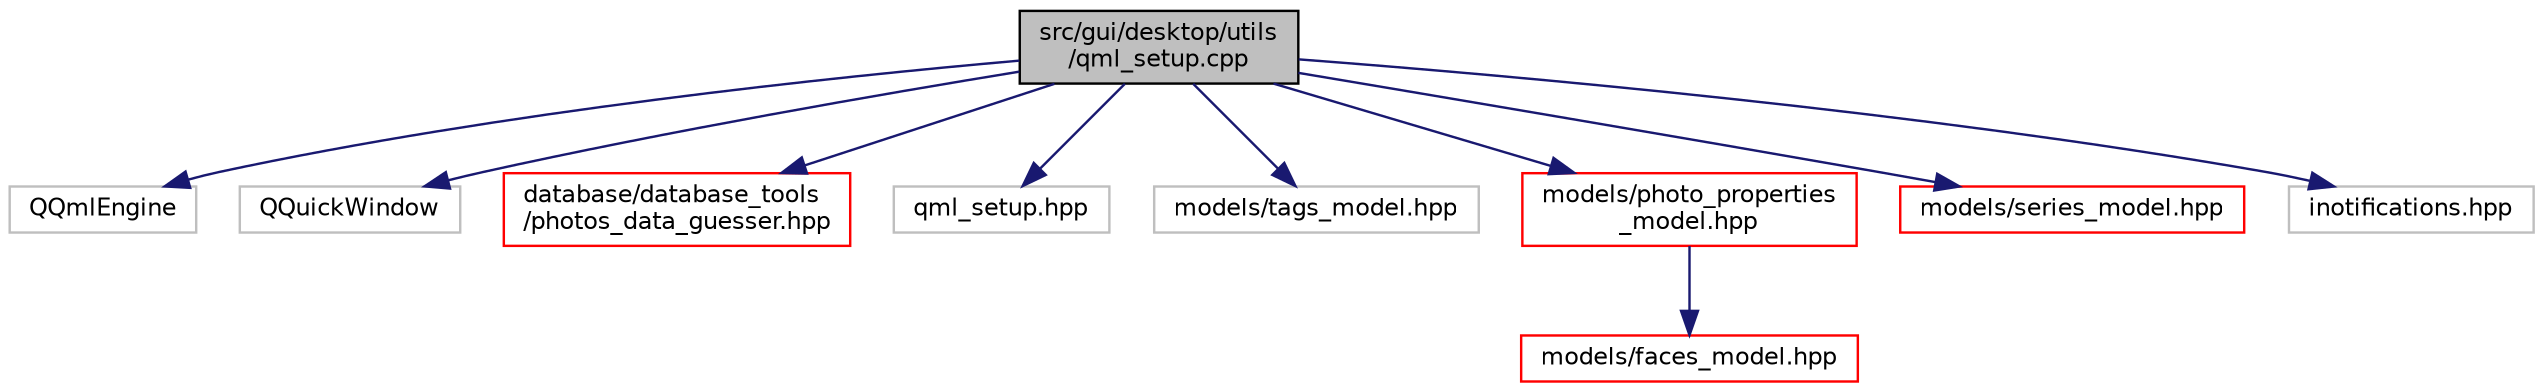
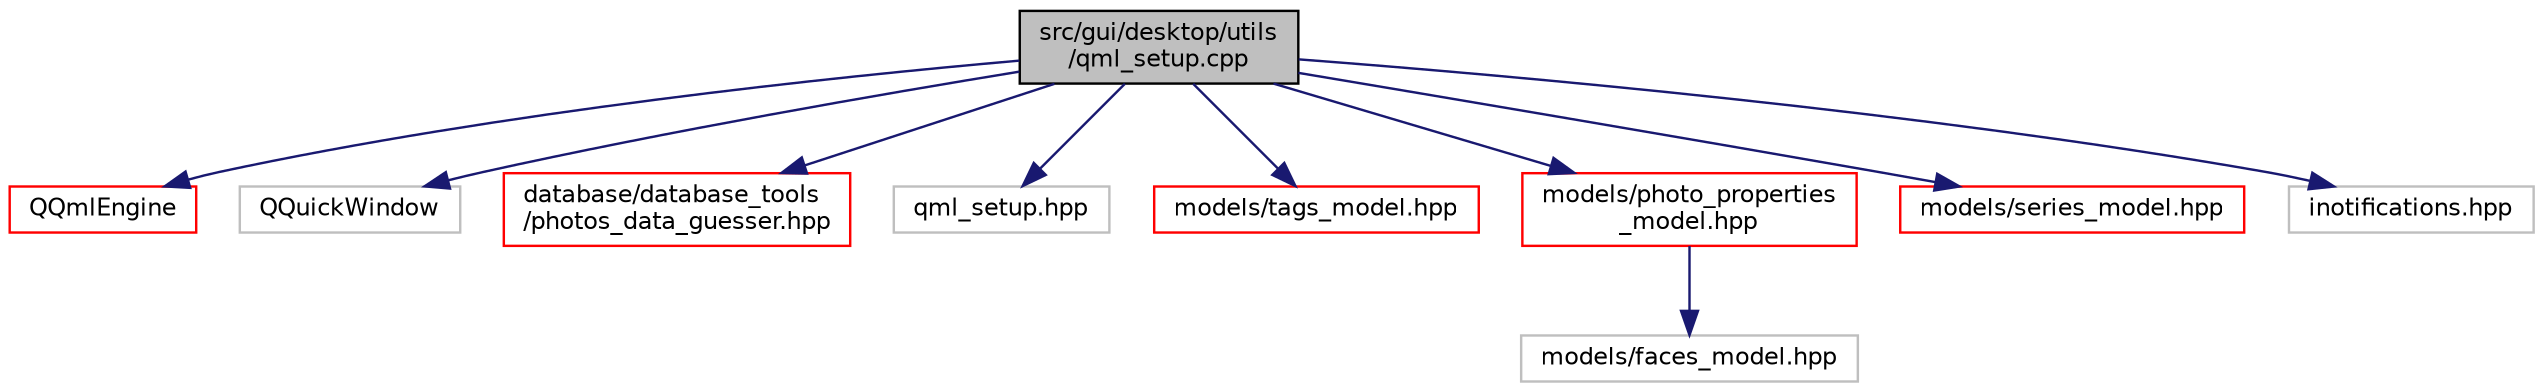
node "QQmlEngine": color grey75 -> red
node "models/tags_model.hpp": color grey75 -> red
node "models/faces_model.hpp": color red -> grey75
